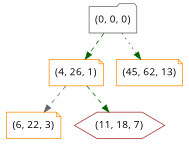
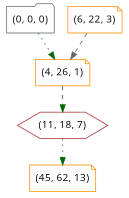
edge "(0, 0, 0)" -> "(4, 26, 1)": style dashed -> dotted
edge "(0, 0, 0)" -> "(45, 62, 13)": now "(11, 18, 7)" -> "(45, 62, 13)"
edge "(4, 26, 1)" -> "(6, 22, 3)": reversed
